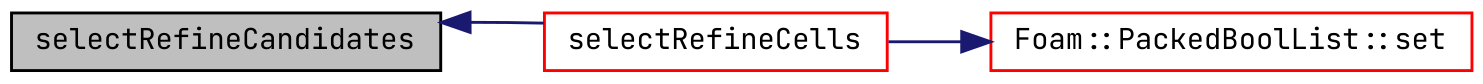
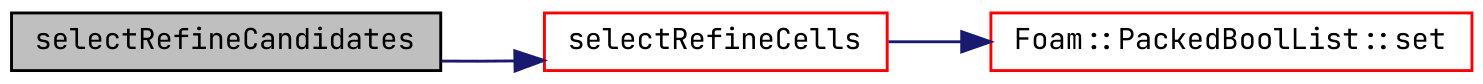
edge "selectRefineCells" -> "selectRefineCandidates": reversed
